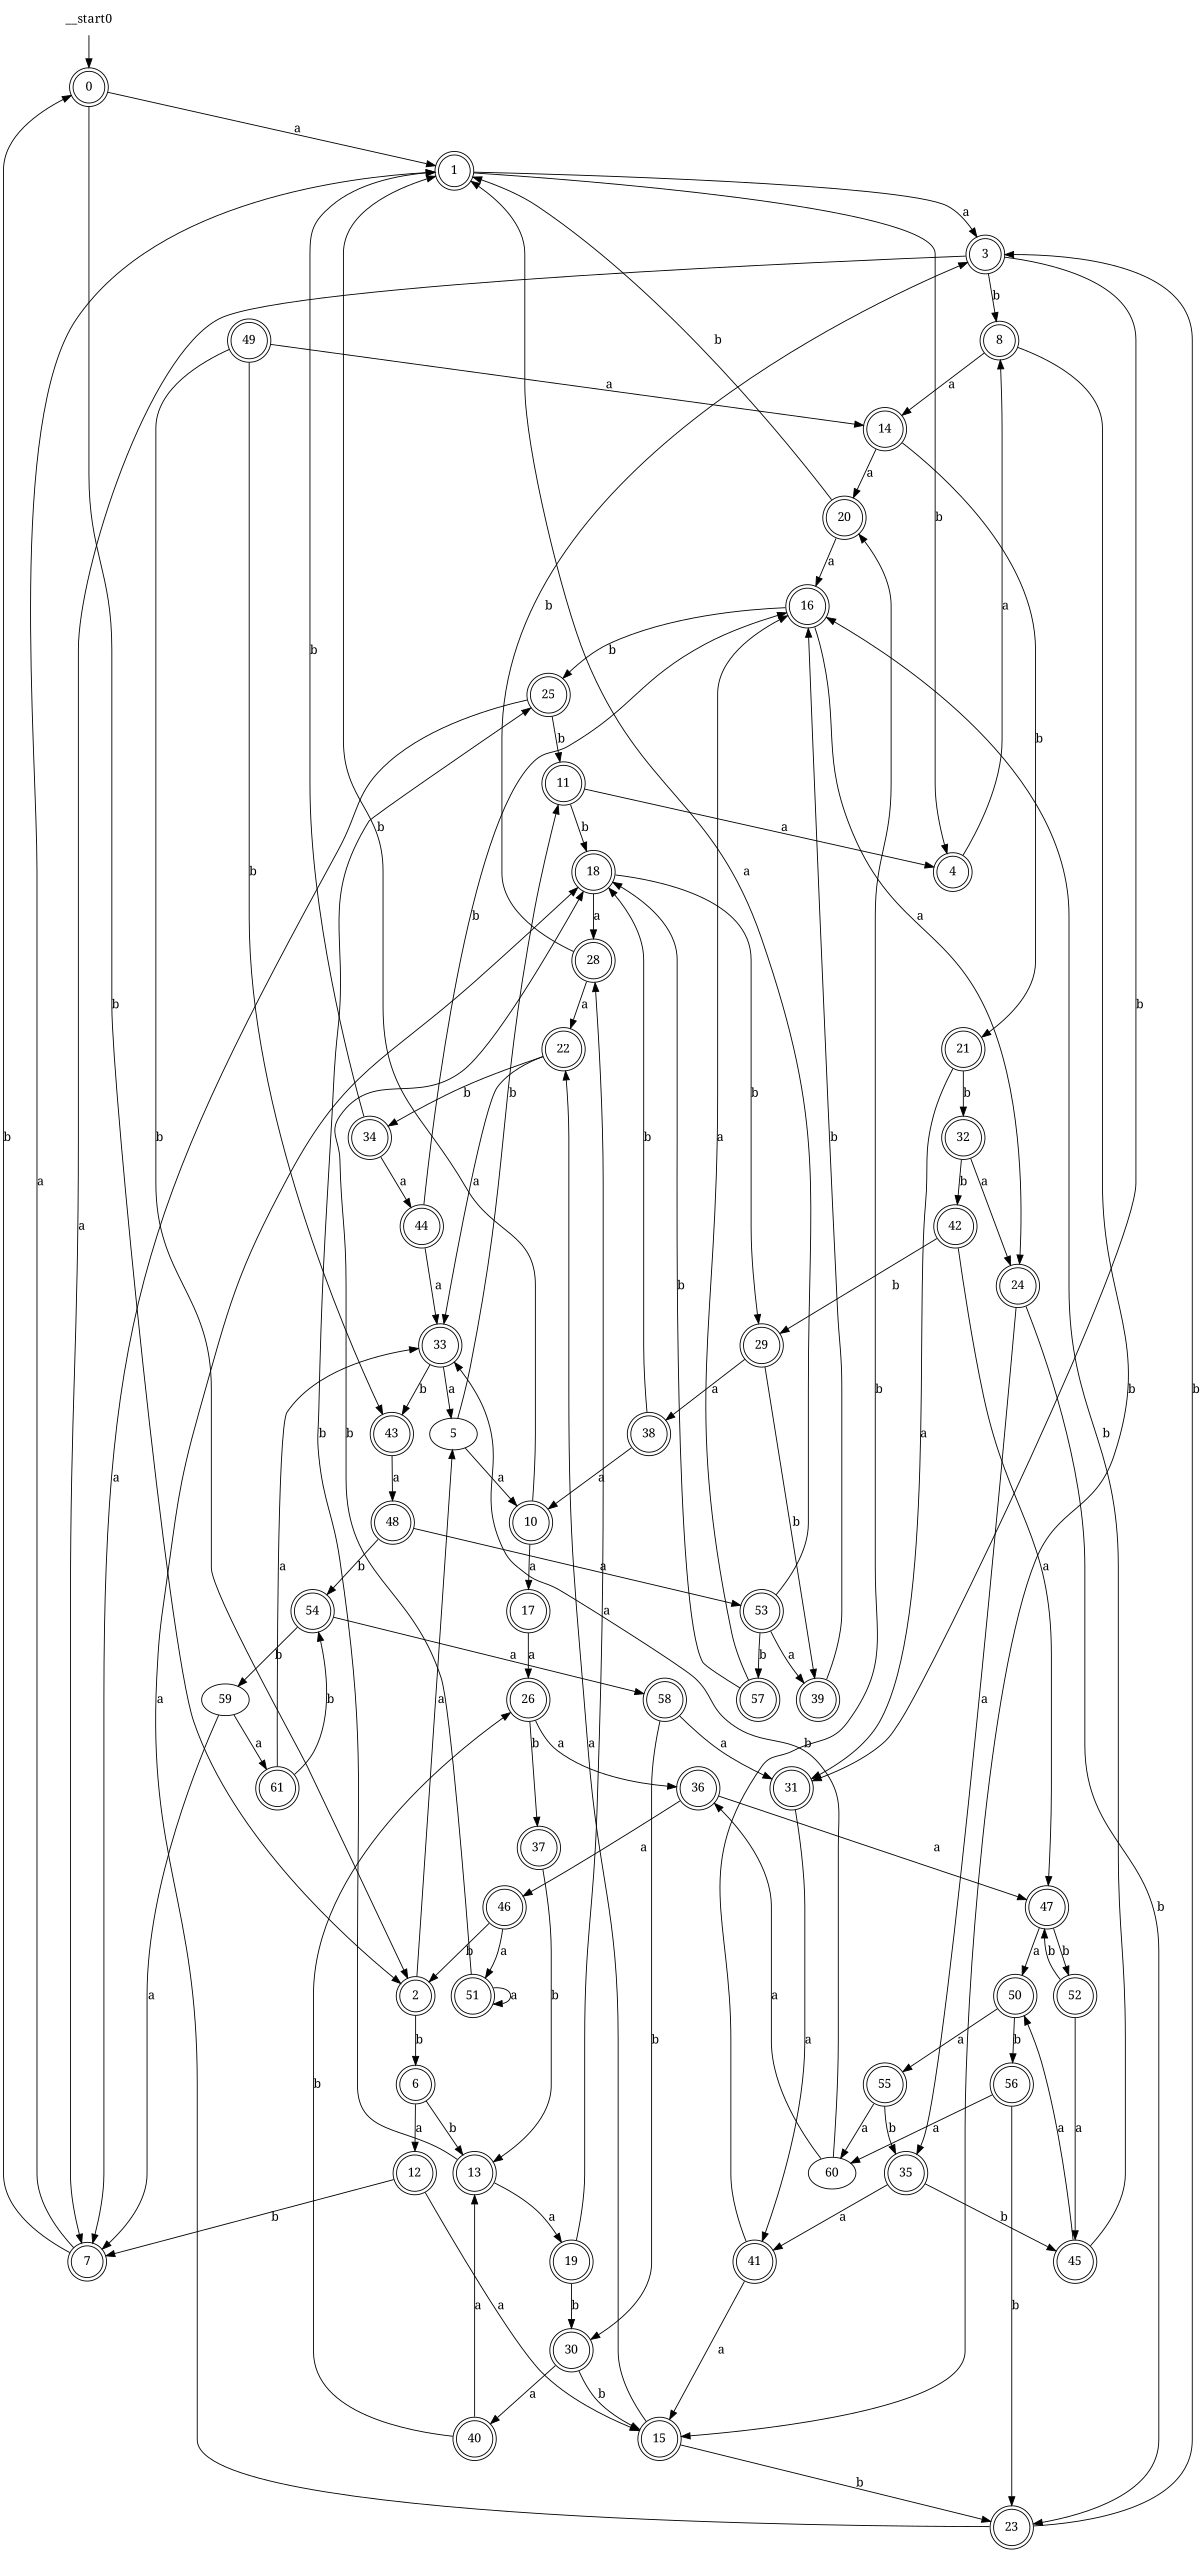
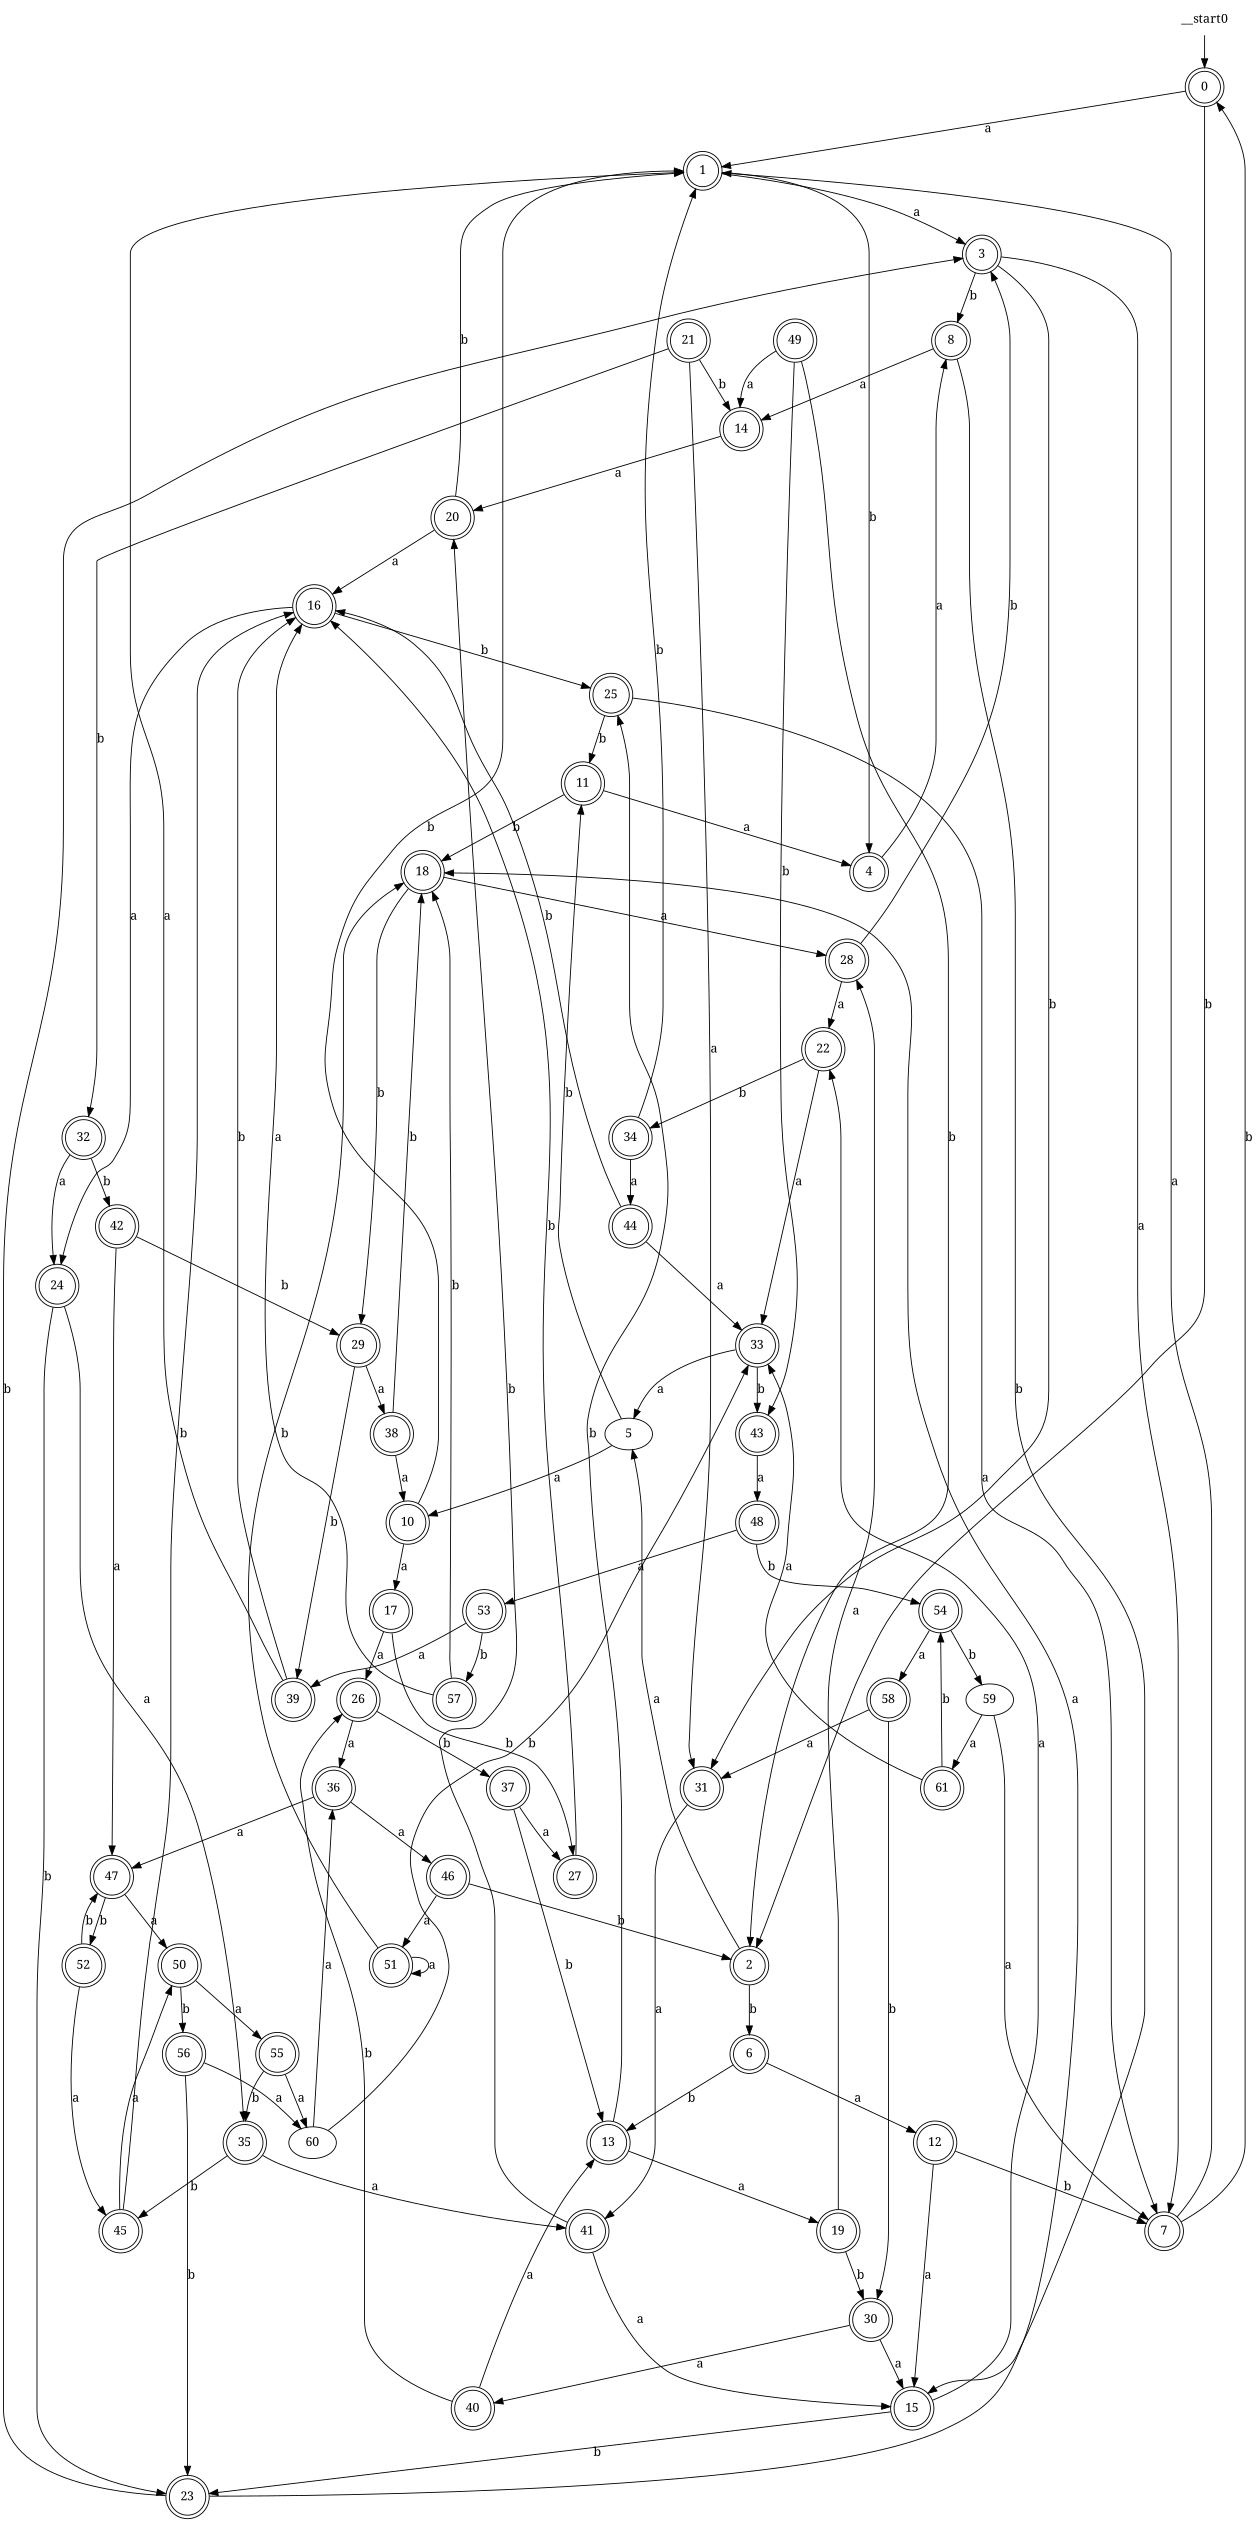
edge "14" -> "21": reversed
edge "53" -> "1": now "39" -> "1"
node "27": added
edge "30" -> "15": label "b" -> "a"
